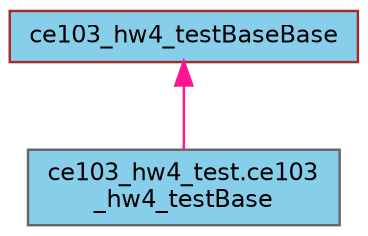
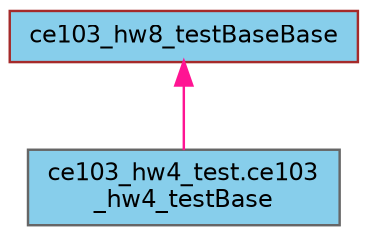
node "ce103_hw4_testBaseBase": label "ce103_hw4_testBaseBase" -> "ce103_hw8_testBaseBase"
